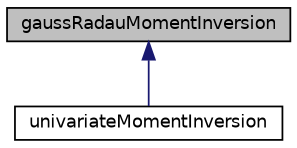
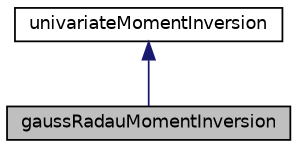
edge "univariateMomentInversion" -> "gaussRadauMomentInversion": reversed
